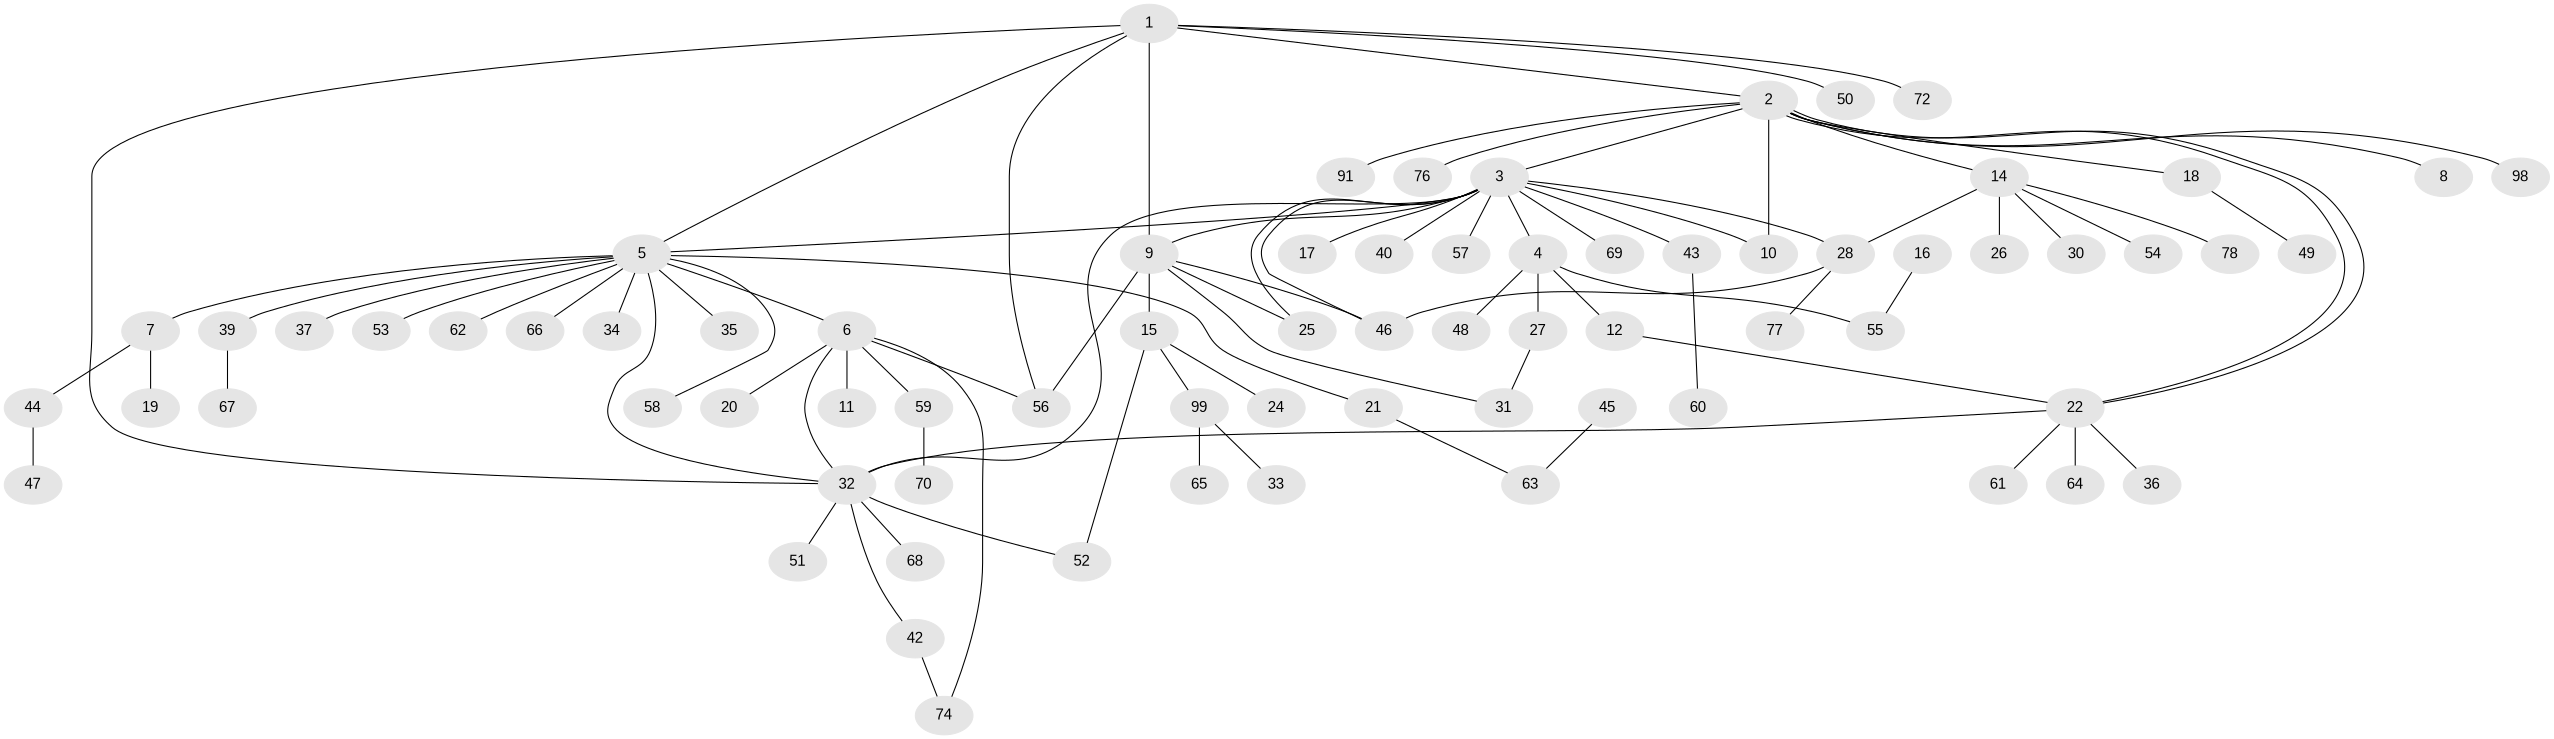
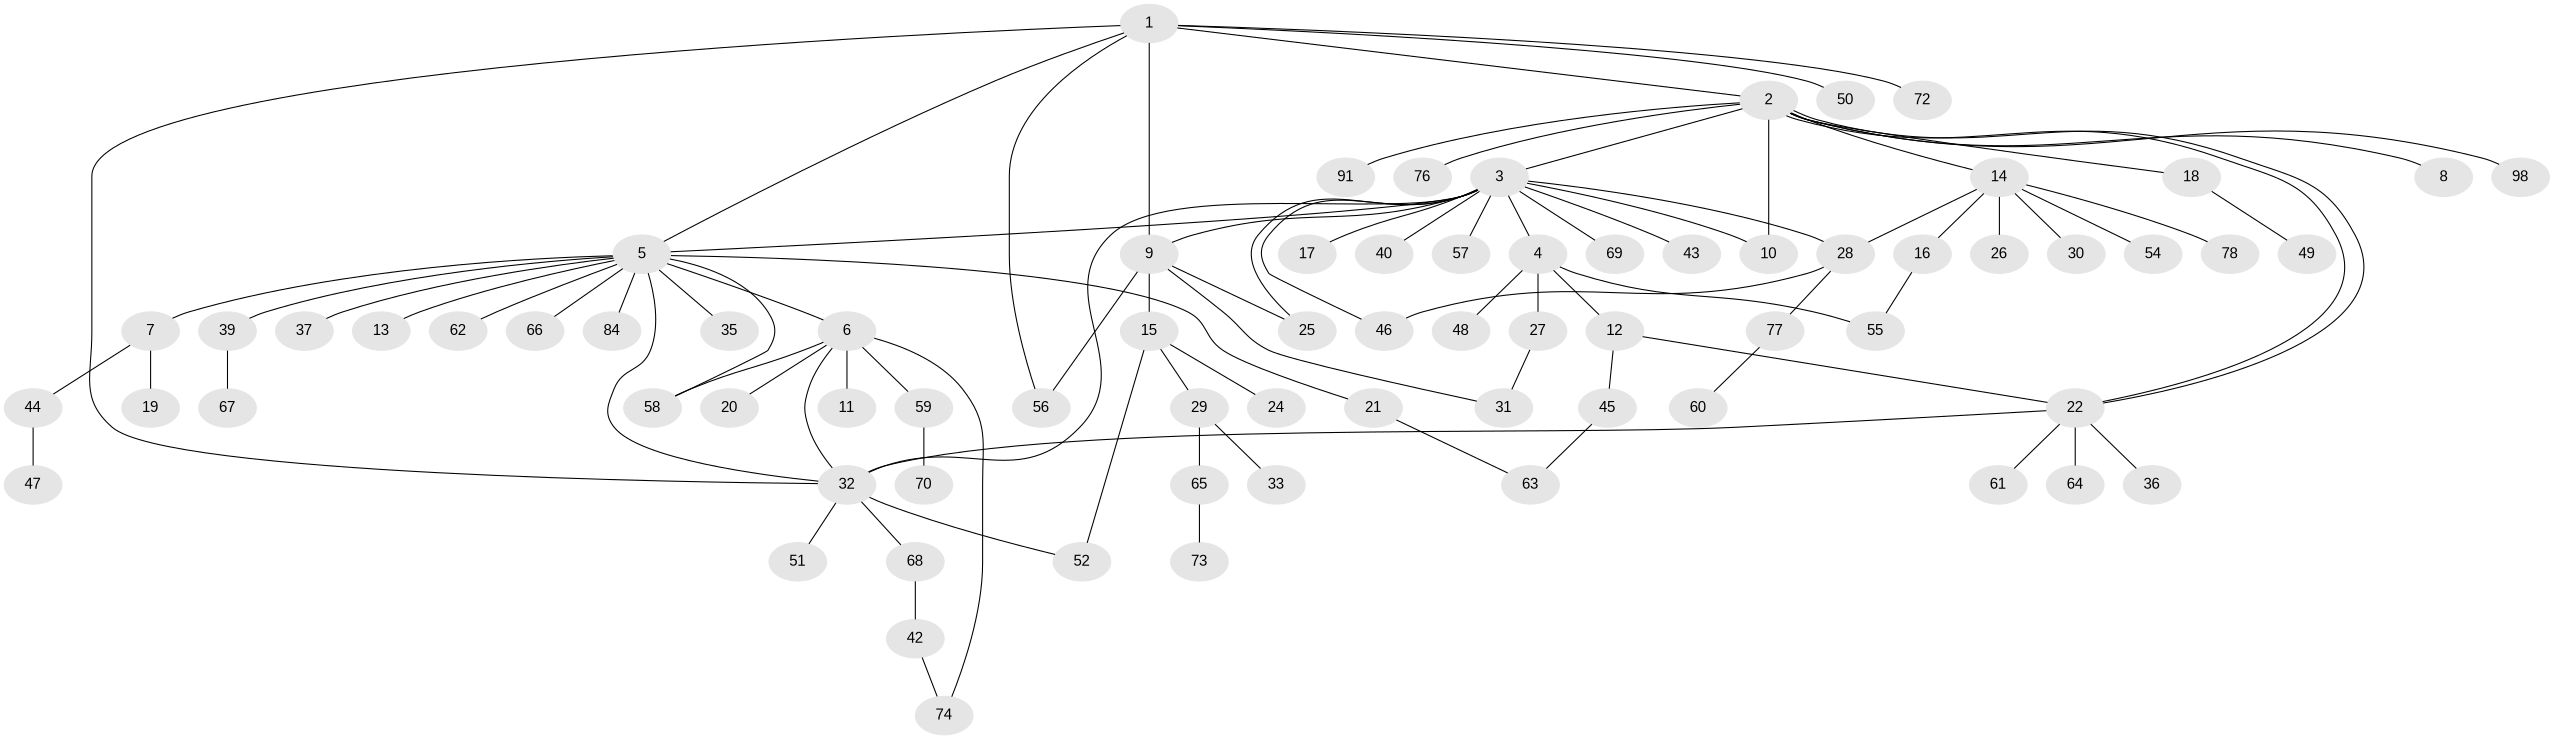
edge "14" -- "16": added
edge "9" -- "46": removed
node "53": label "53" -> "13"
node "34": label "34" -> "84"
edge "43" -- "60": now "77" -- "60"
edge "12" -- "45": added
edge "6" -- "56": now "6" -- "58"
node "99": label "99" -> "29"
node "73": added
edge "32" -- "42": now "68" -- "42"
